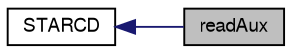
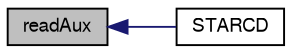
edge "readAux" -> "STARCD": reversed
